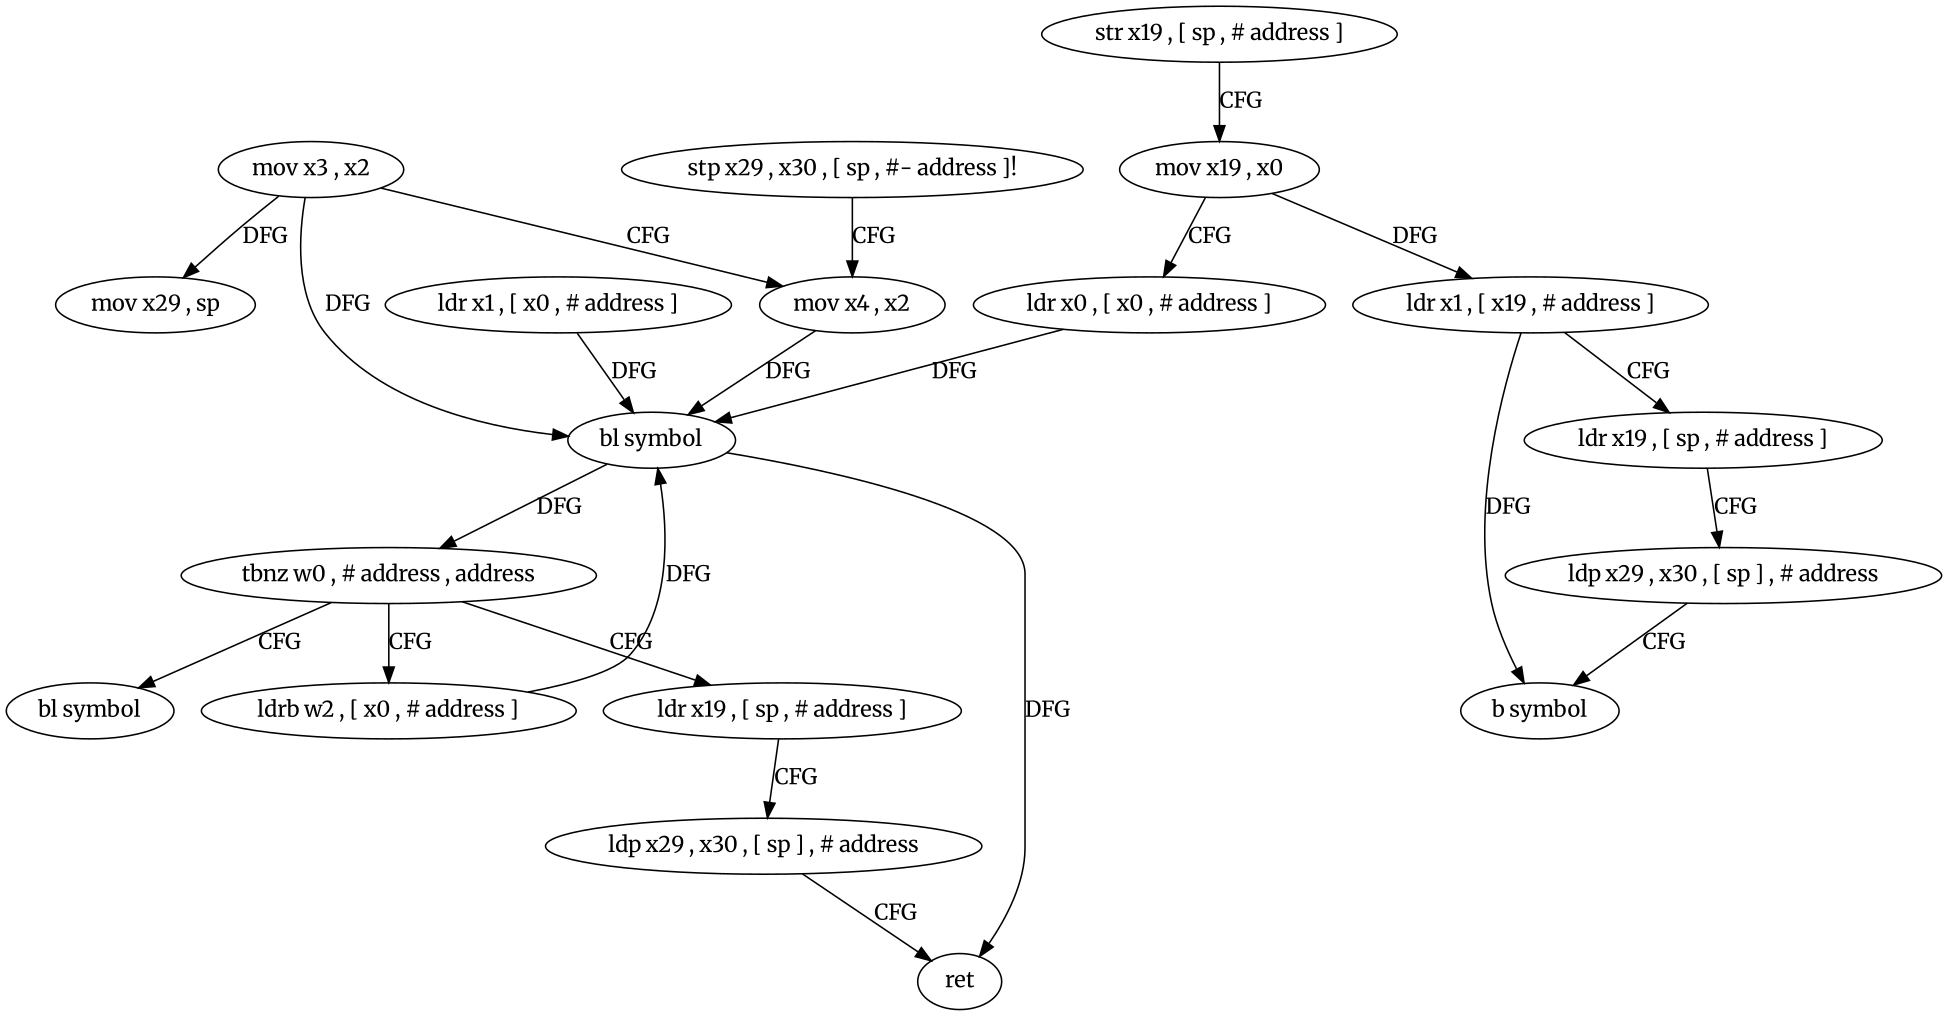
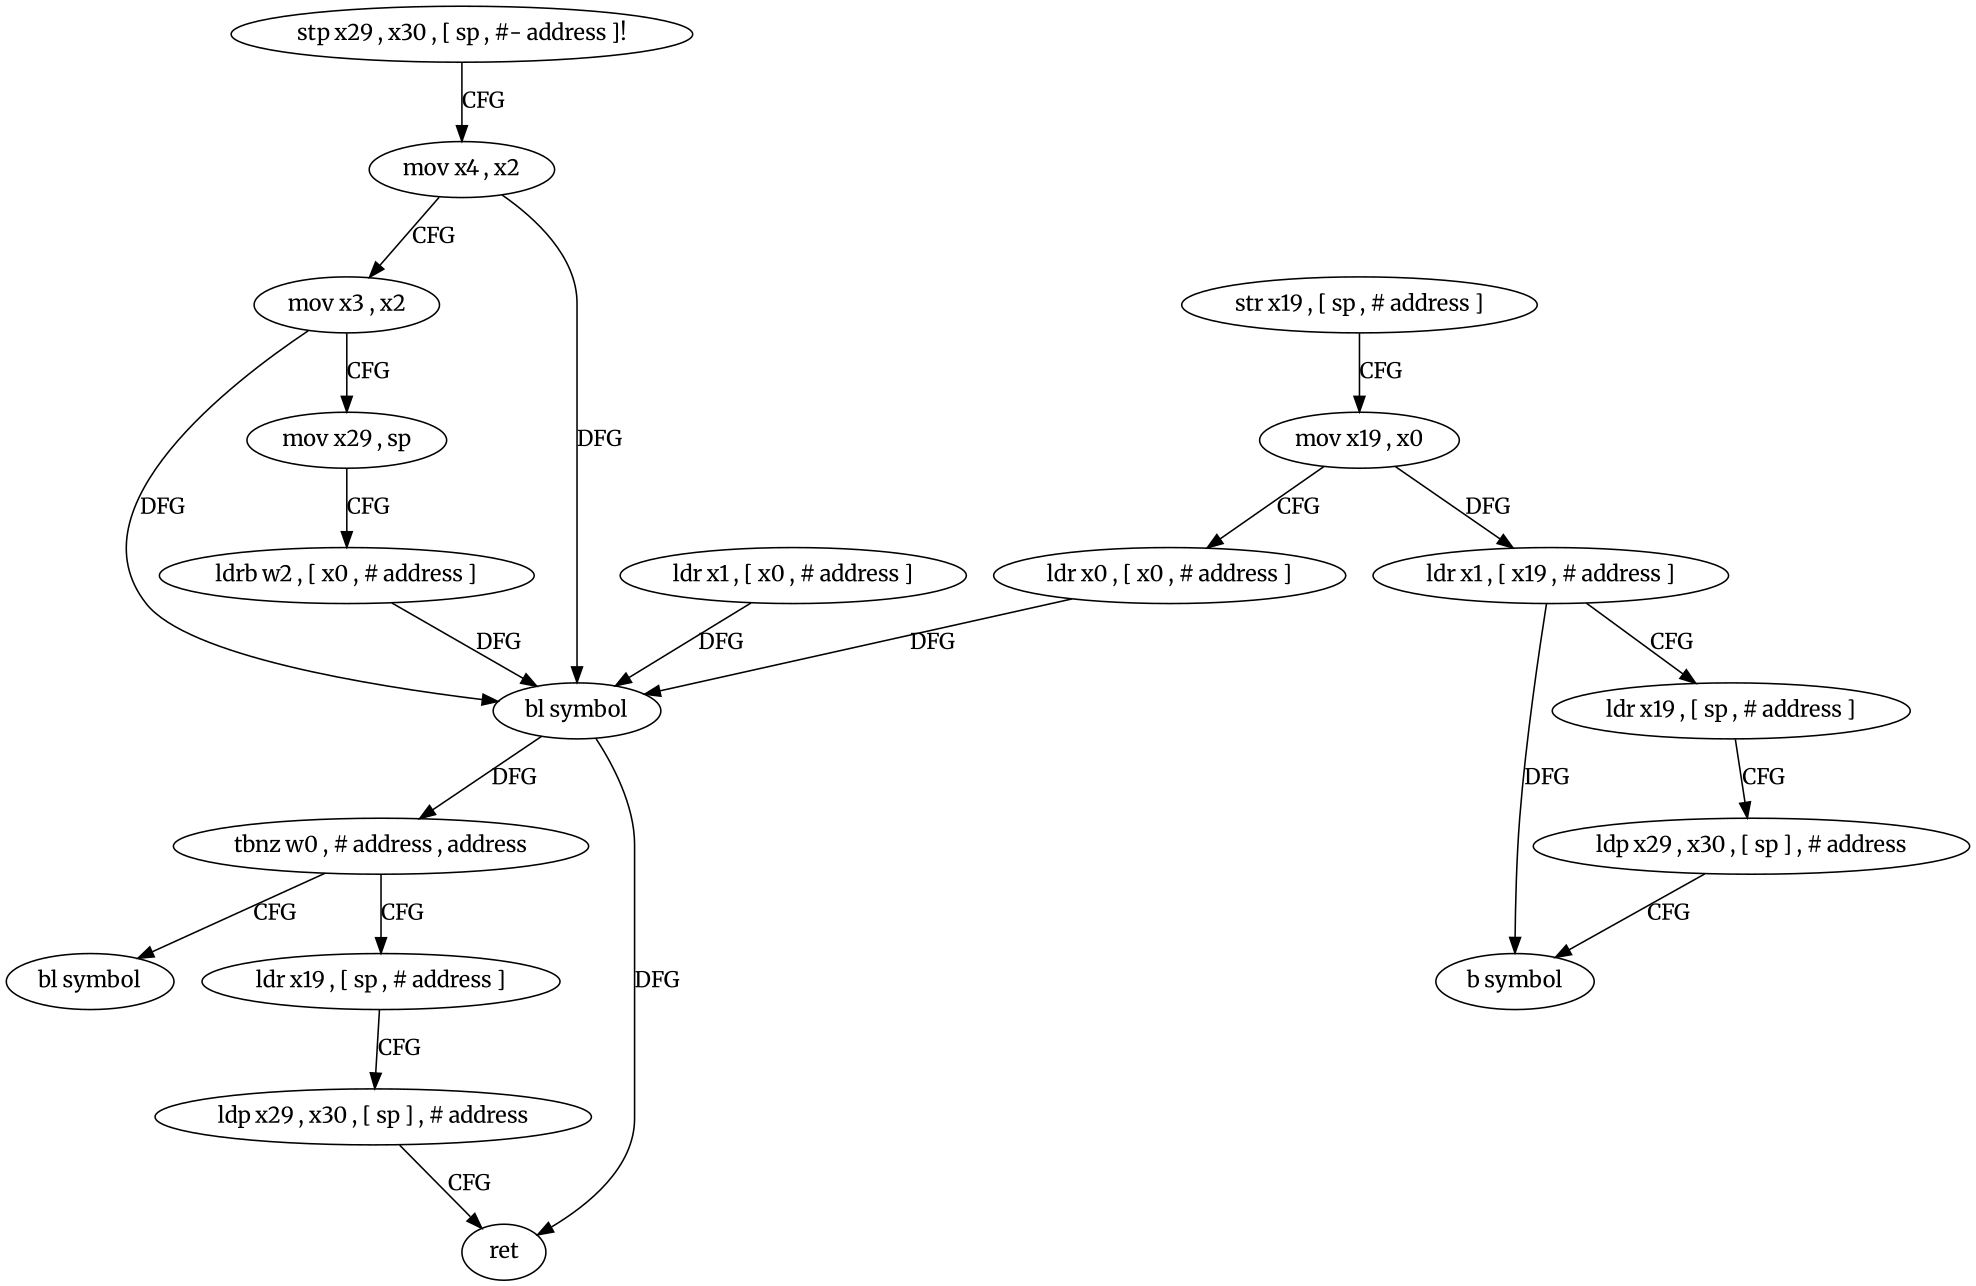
edge "mov x3 , x2" -> "mov x4 , x2": reversed
edge "mov x3 , x2" -> "mov x29 , sp": label "DFG" -> "CFG"
edge "tbnz w0 , # address , address" -> "ldrb w2 , [ x0 , # address ]": now "mov x29 , sp" -> "ldrb w2 , [ x0 , # address ]"
